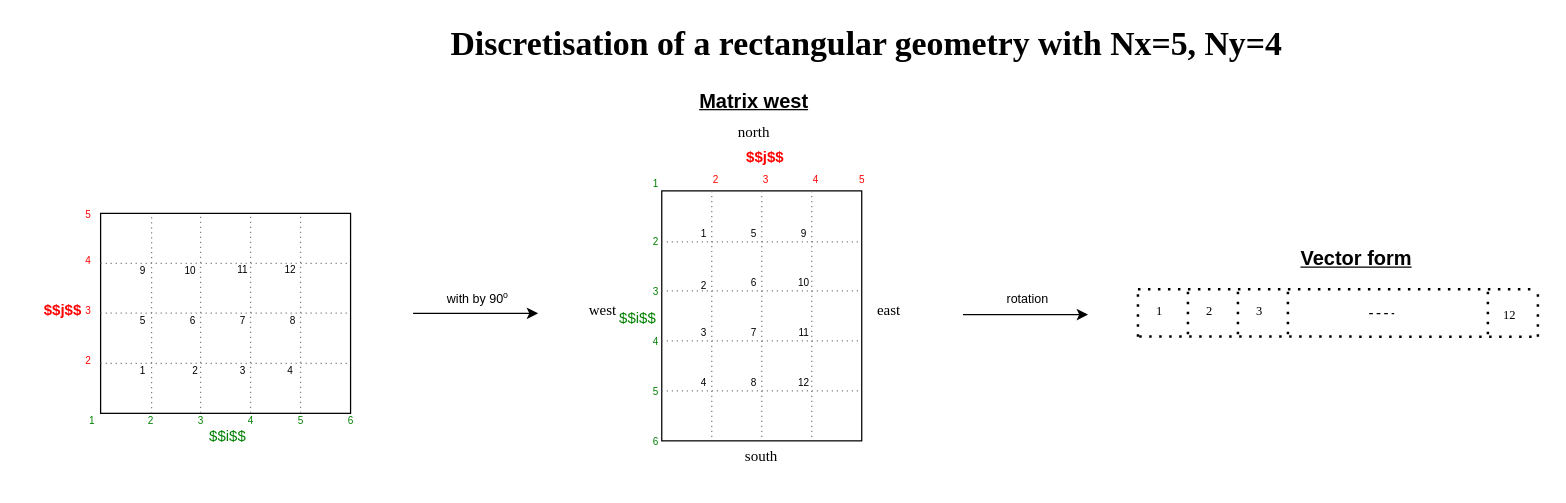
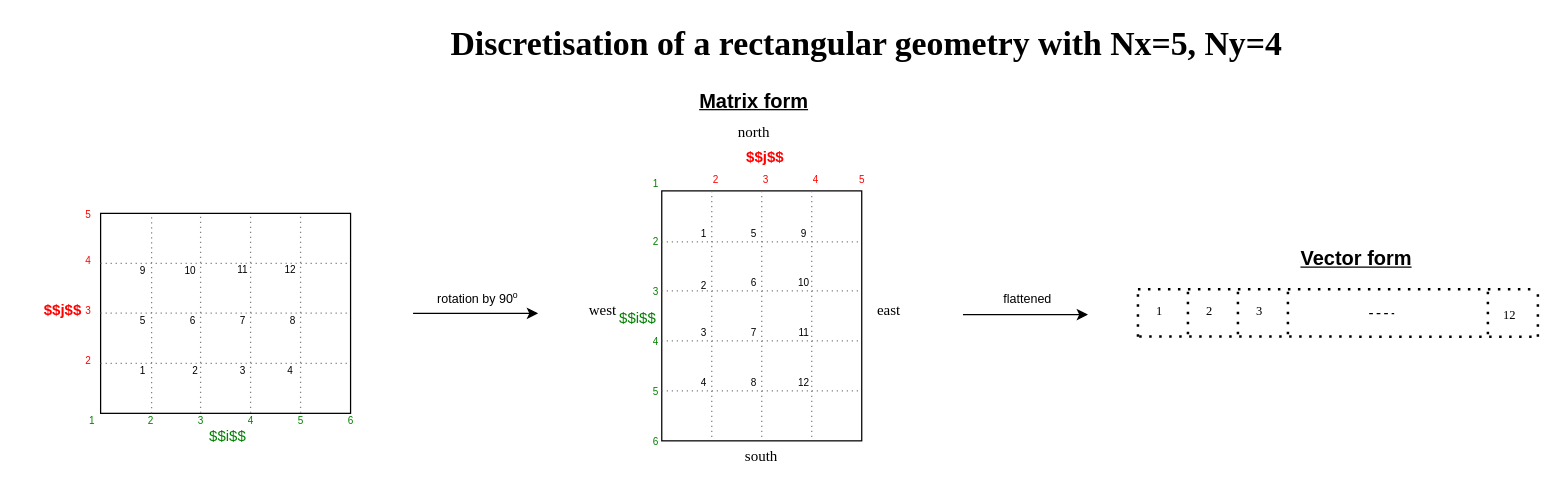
node "Matrix west": label "Matrix west" -> "Matrix form"
node "with by 90o": label "with by 90o" -> "rotation by 90o"
node "rotation": label "rotation" -> "flattened"
